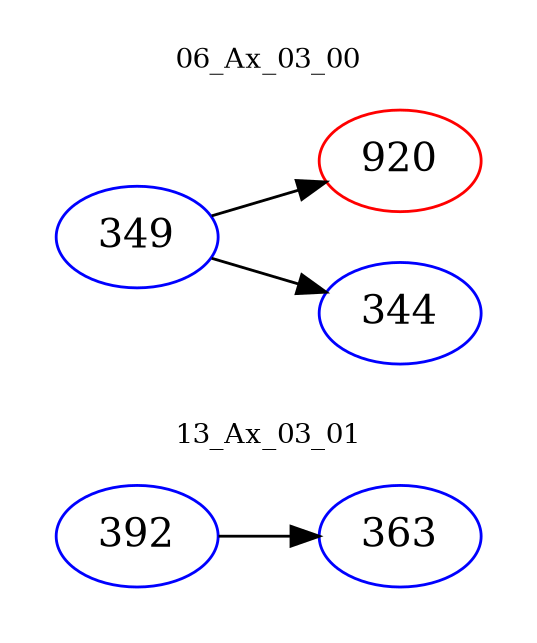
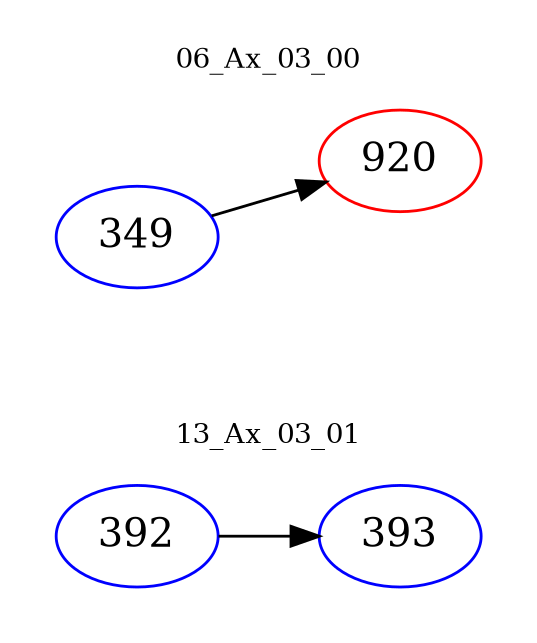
node "344": removed
node "363": label "363" -> "393"
